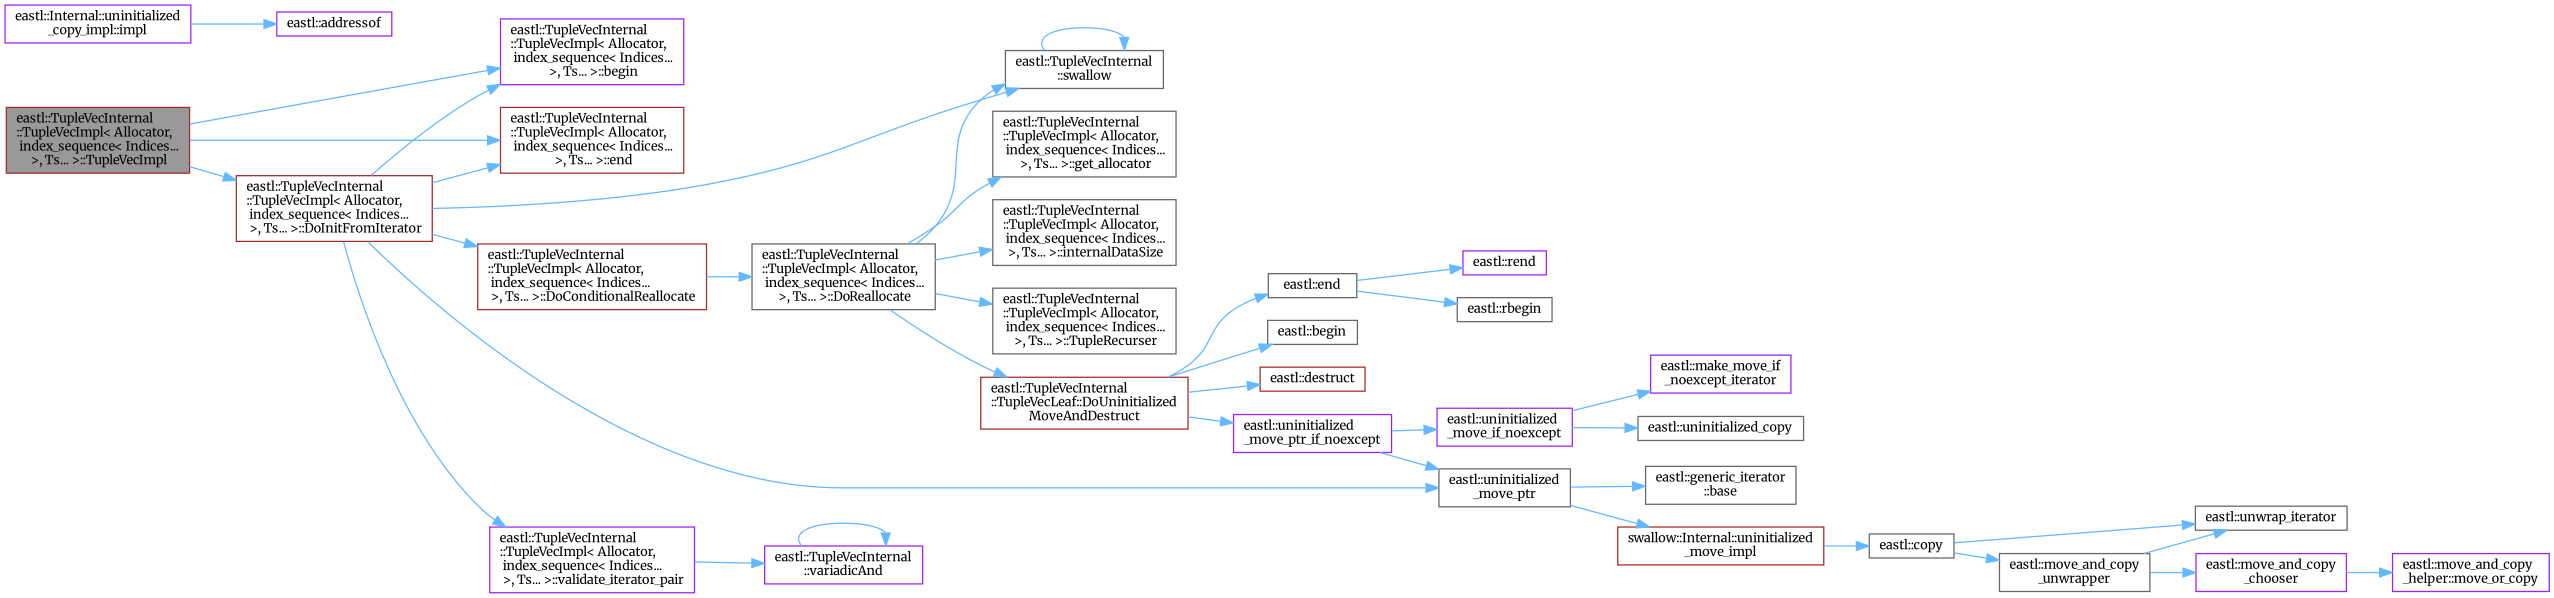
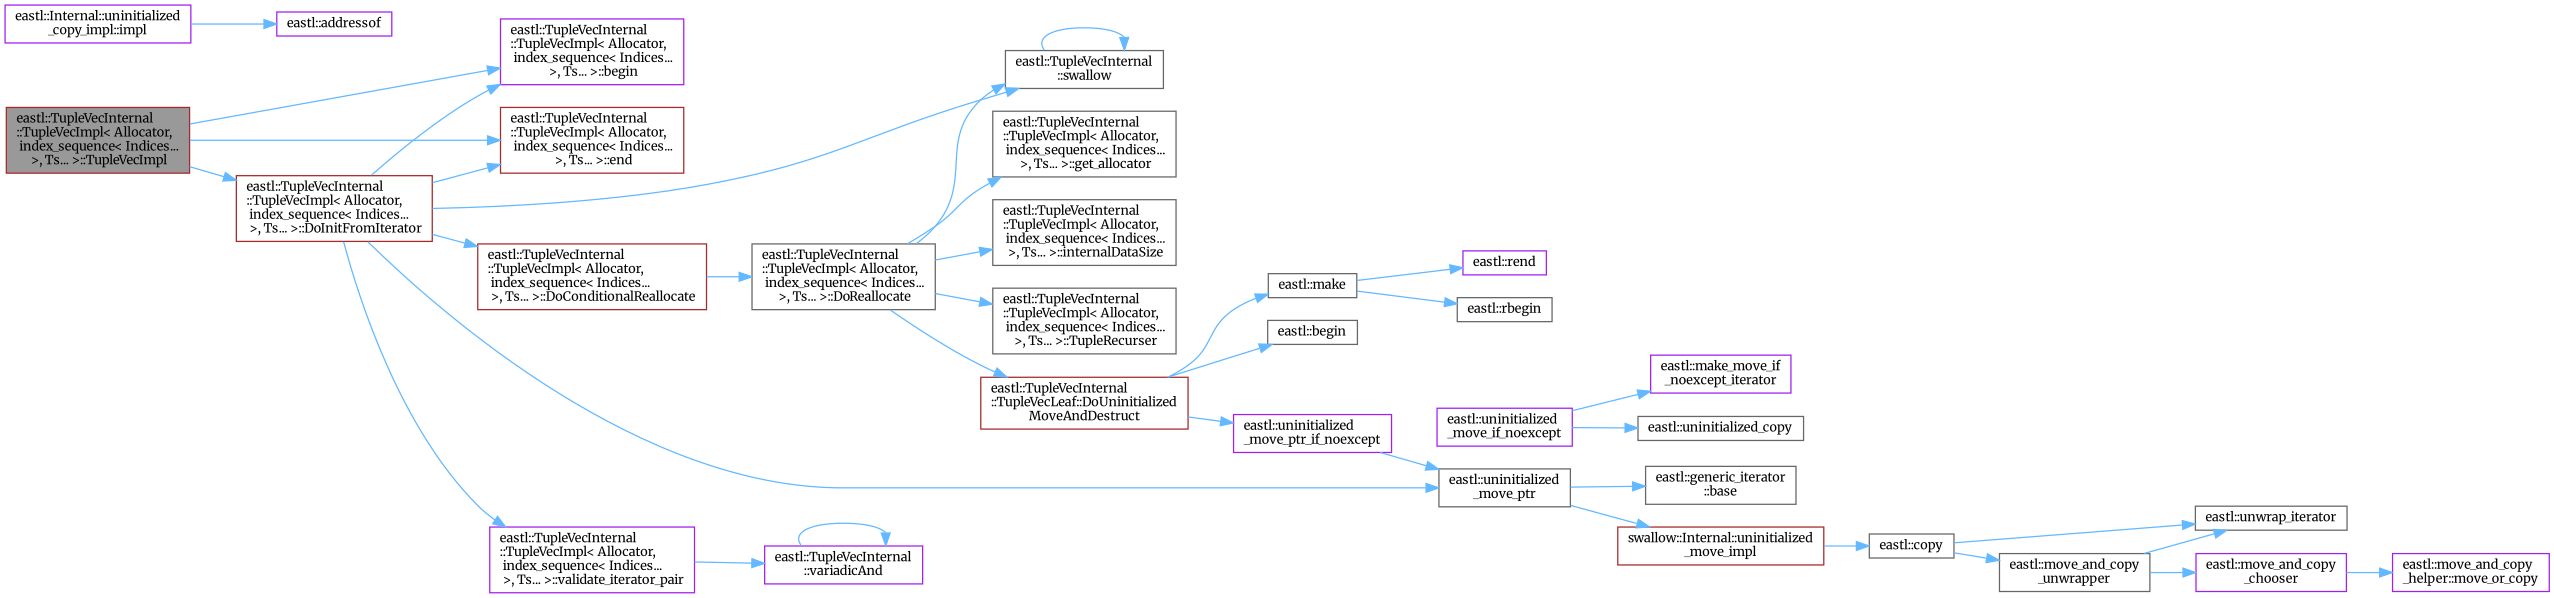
node "eastl::end": label "eastl::end" -> "eastl::make"
node "eastl::destruct": removed
edge "eastl::uninitialized _move_ptr_if_noexcept" -> "eastl::uninitialized _move_if_noexcept": removed
